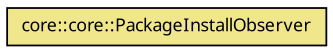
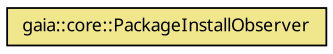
node "core::core::PackageInstallObserver": label "core::core::PackageInstallObserver" -> "gaia::core::PackageInstallObserver"
